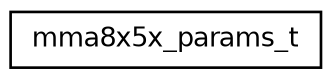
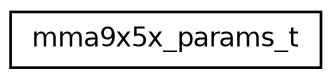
node "mma8x5x_params_t": label "mma8x5x_params_t" -> "mma9x5x_params_t"
